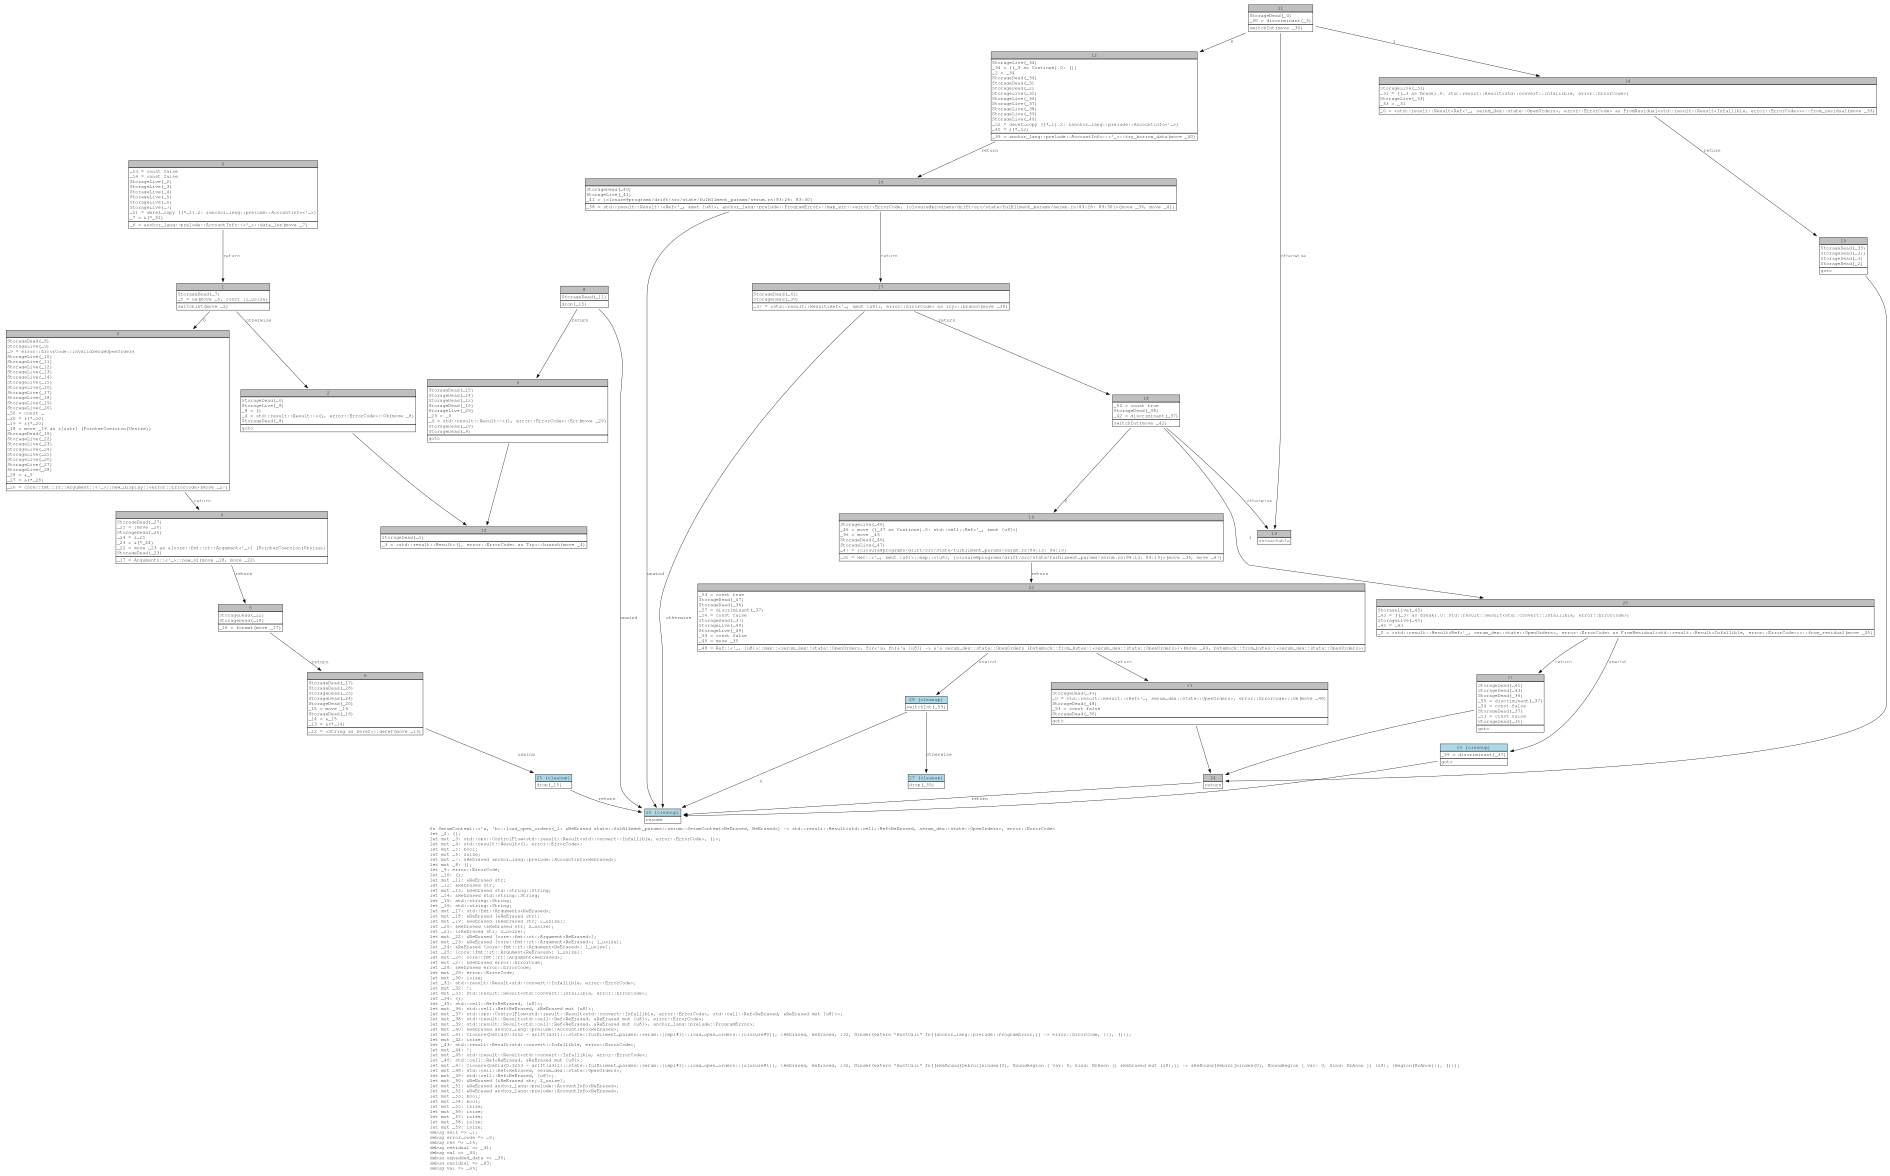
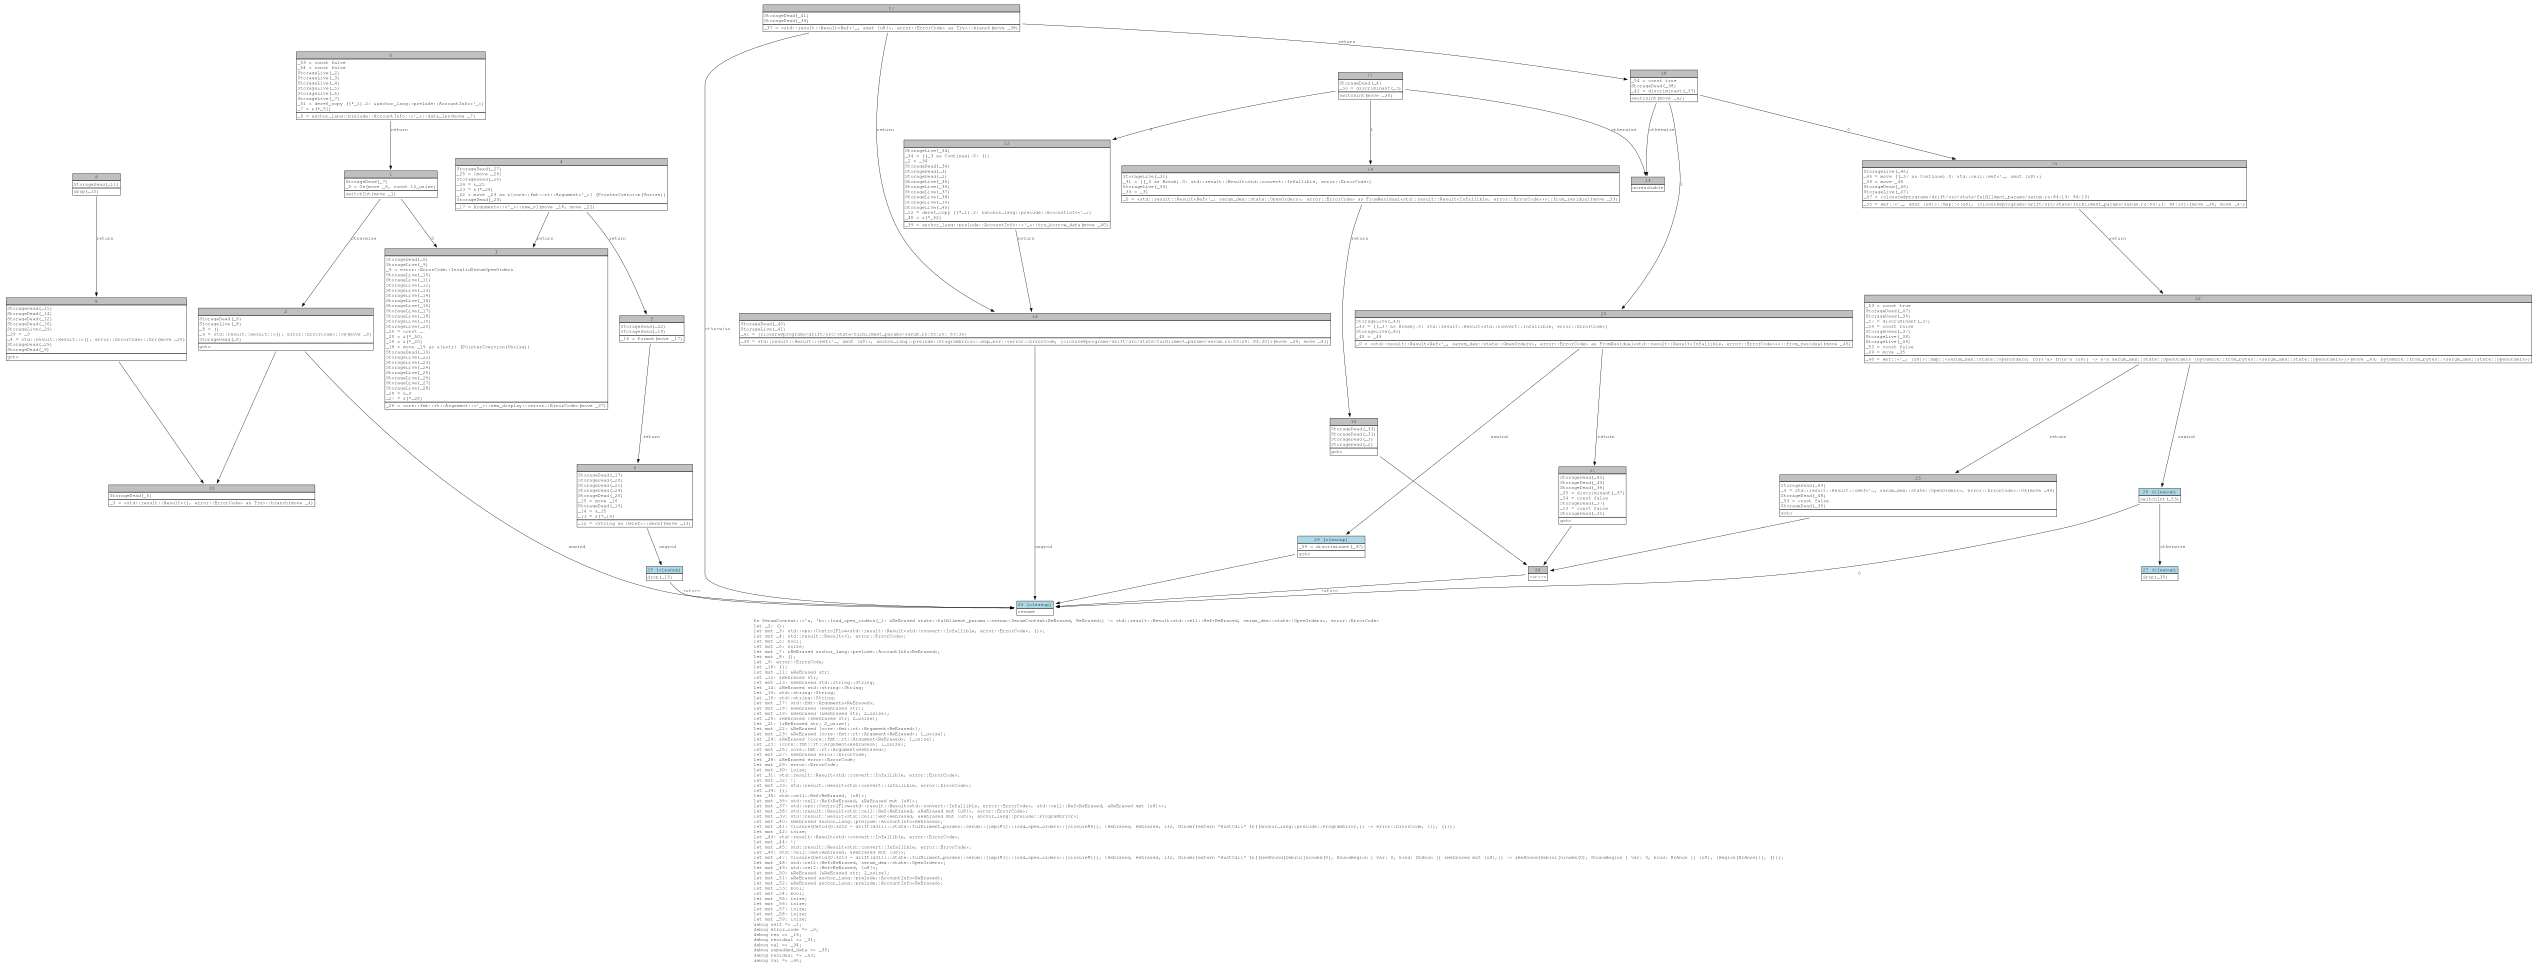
edge "16" -> "17": reversed
edge "3" -> "4": reversed
edge "8" -> "26 (cleanup)": now "2" -> "26 (cleanup)"
